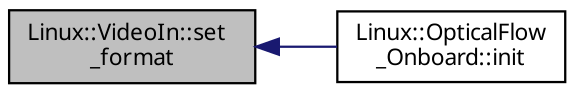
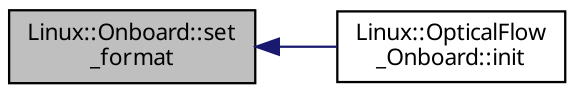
node "Linux::VideoIn::set _format": label "Linux::VideoIn::set _format" -> "Linux::Onboard::set _format"
